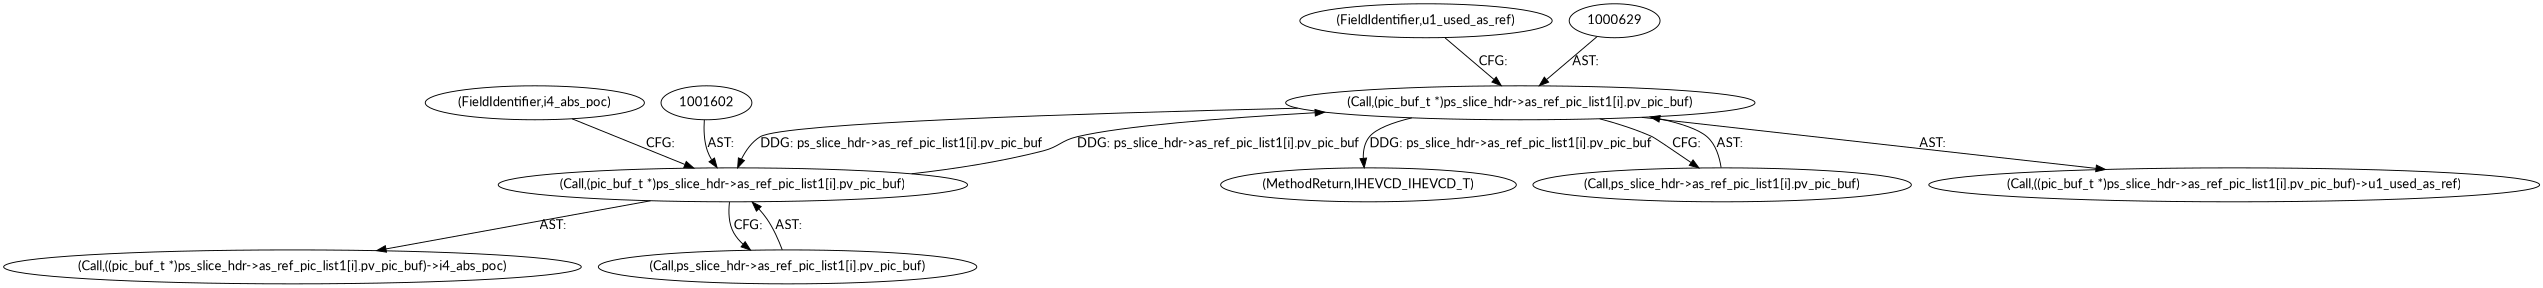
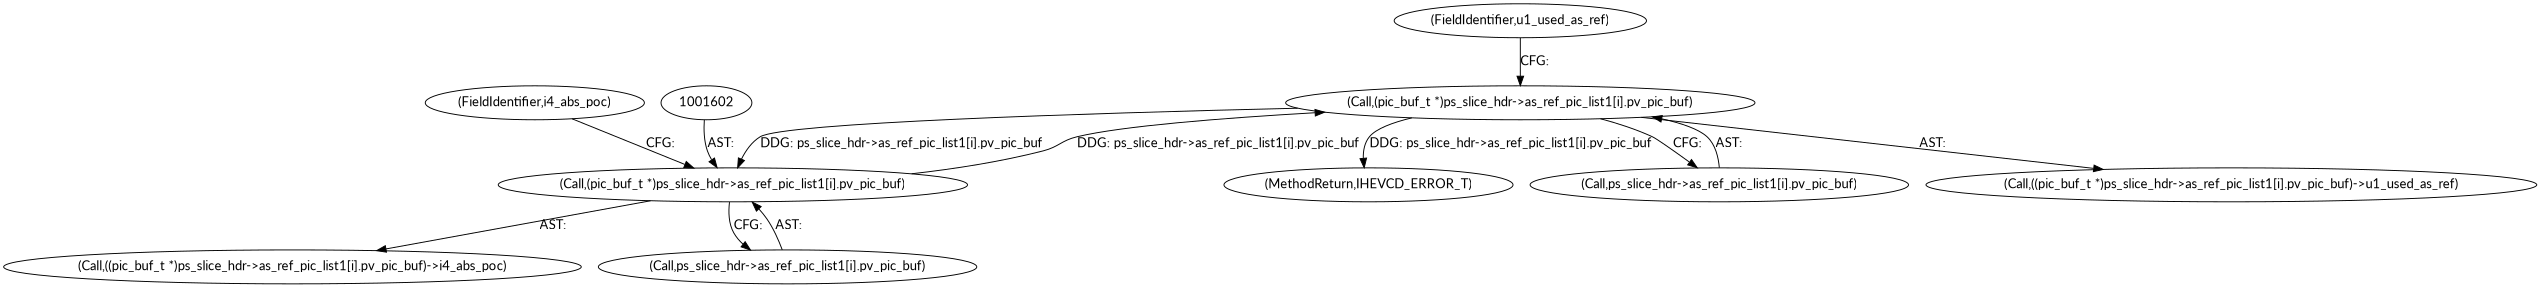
node "1000629": removed
node "(MethodReturn,IHEVCD_IHEVCD_T)": label "(MethodReturn,IHEVCD_IHEVCD_T)" -> "(MethodReturn,IHEVCD_ERROR_T)"
